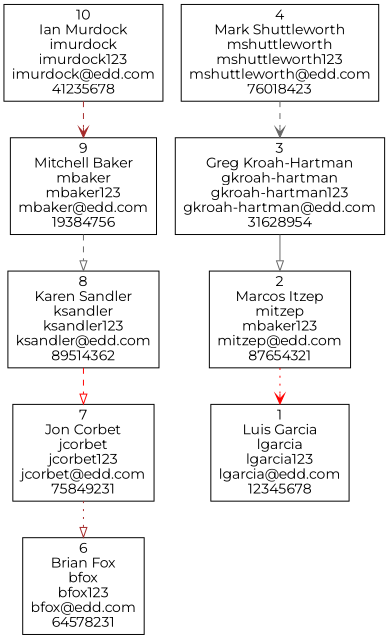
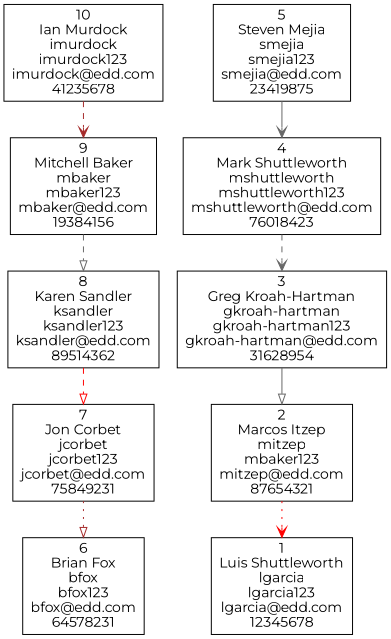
node "5 Steven Mejia smejia smejia123 smejia@edd.com 23419875": added
node "9 Mitchell Baker mbaker mbaker123 mbaker@edd.com 19384756": label "9 Mitchell Baker mbaker mbaker123 mbaker@edd.com 19384756" -> "9 Mitchell Baker mbaker mbaker123 mbaker@edd.com 19384156"
node "1 Luis Garcia lgarcia lgarcia123 lgarcia@edd.com 12345678": label "1 Luis Garcia lgarcia lgarcia123 lgarcia@edd.com 12345678" -> "1 Luis Shuttleworth lgarcia lgarcia123 lgarcia@edd.com 12345678"
